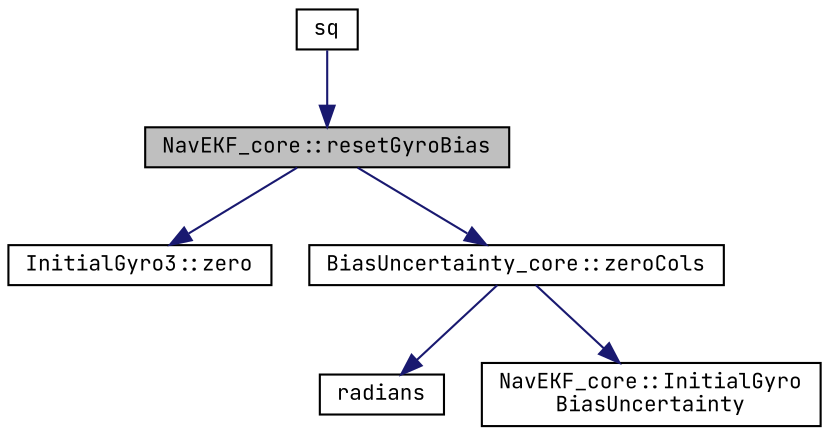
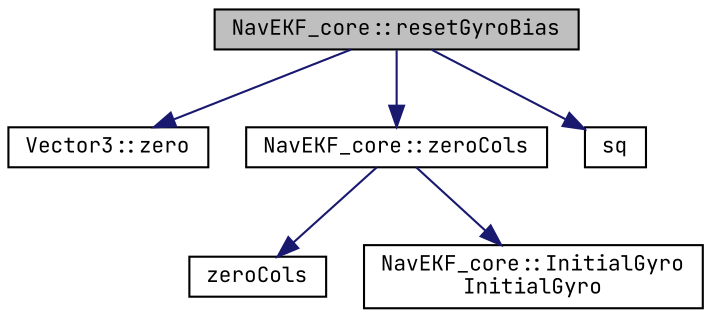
edge "sq" -> "NavEKF_core::resetGyroBias": reversed
node "InitialGyro3::zero": label "InitialGyro3::zero" -> "Vector3::zero"
node "BiasUncertainty_core::zeroCols": label "BiasUncertainty_core::zeroCols" -> "NavEKF_core::zeroCols"
node "radians": label "radians" -> "zeroCols"
node "NavEKF_core::InitialGyro BiasUncertainty": label "NavEKF_core::InitialGyro BiasUncertainty" -> "NavEKF_core::InitialGyro InitialGyro"
